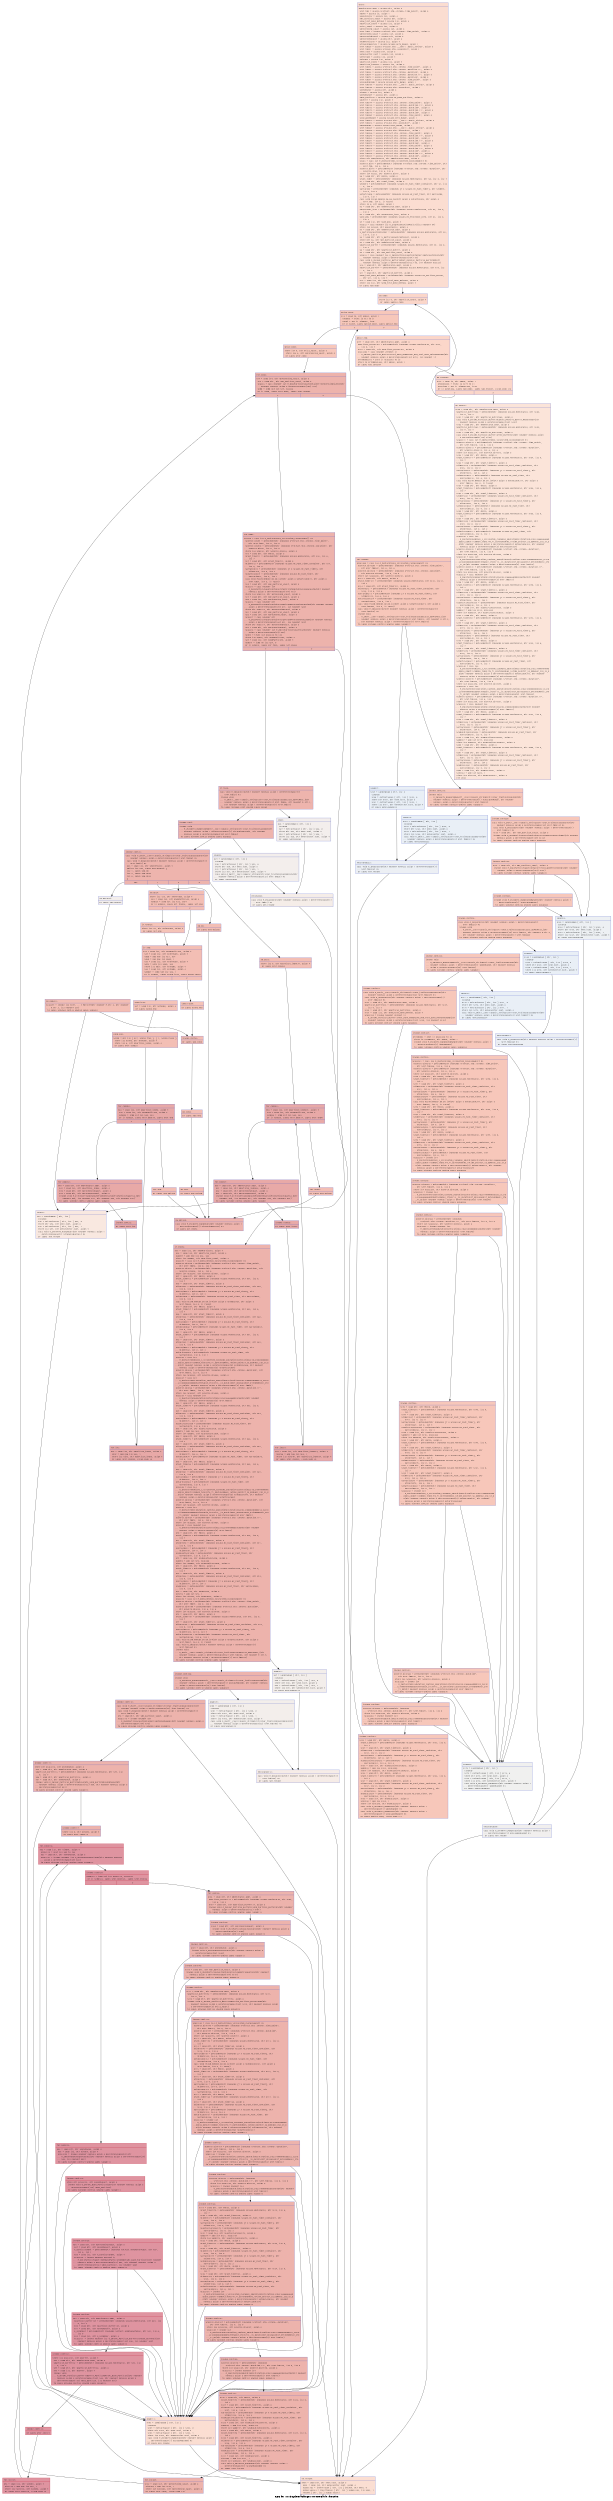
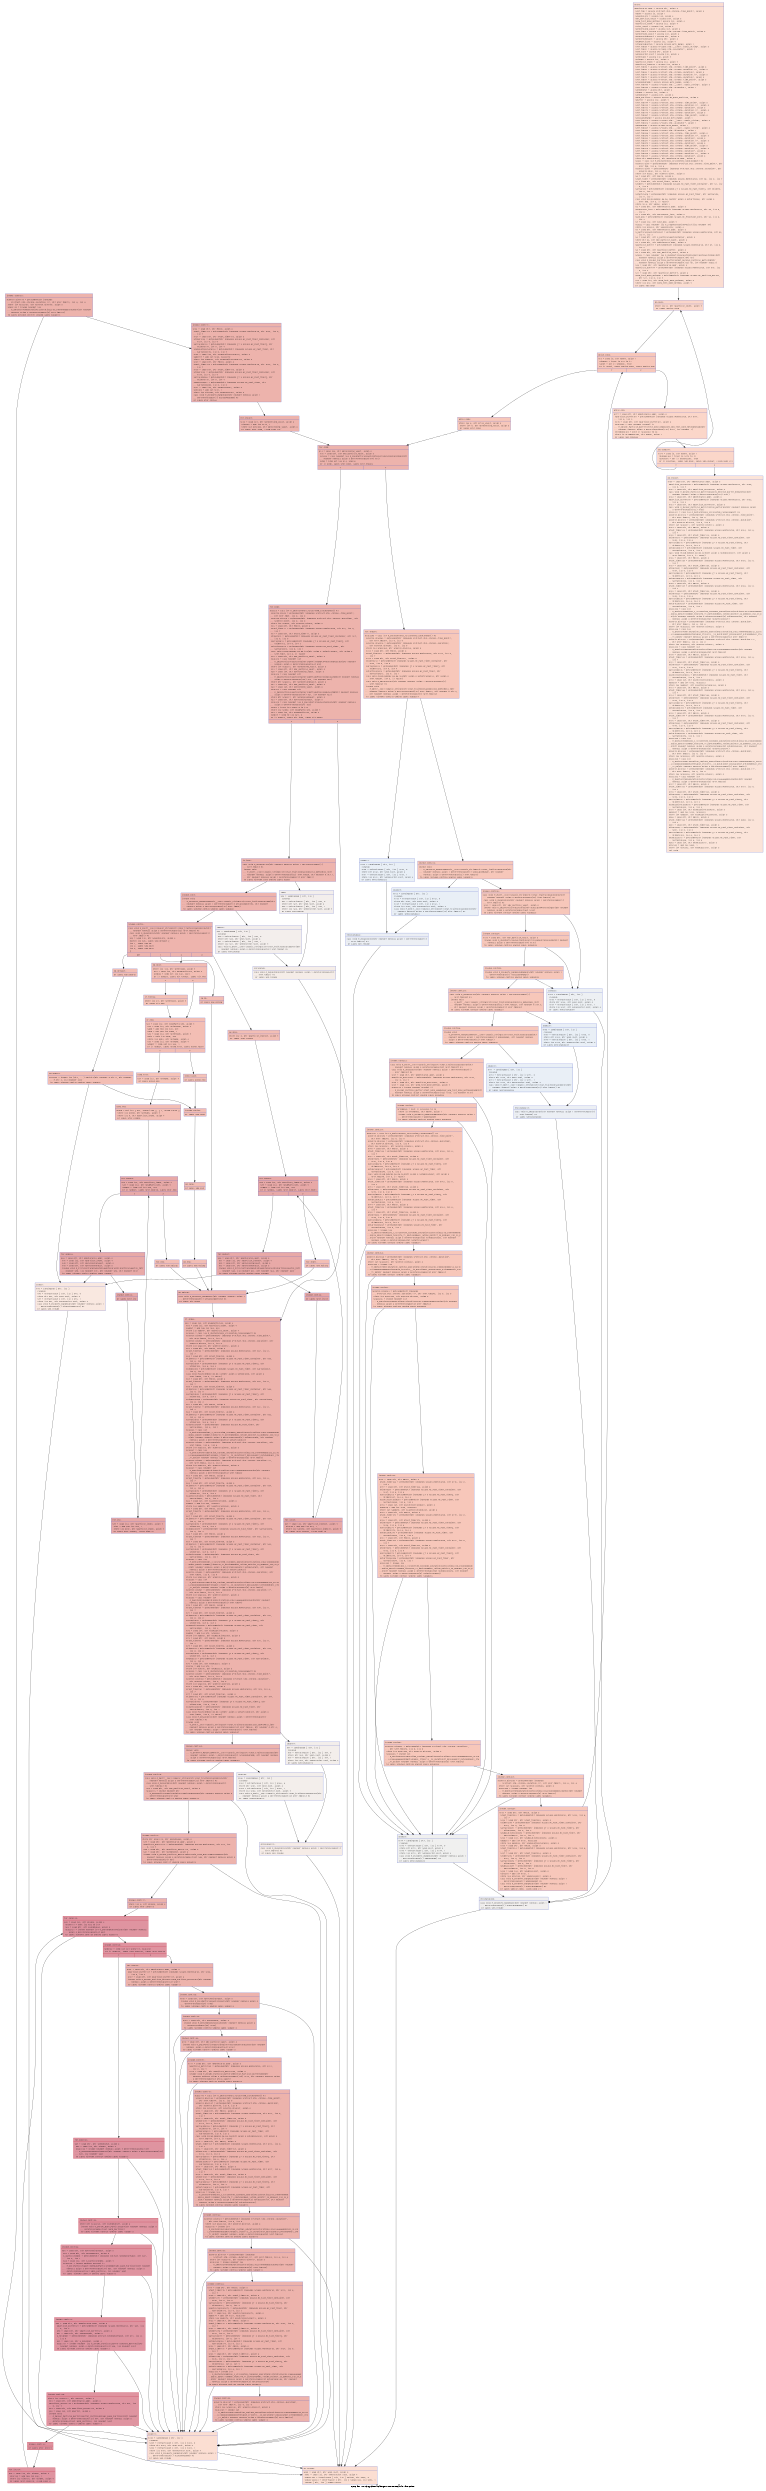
node "sw.default:": fillcolor #e3d9d370 -> #e36c5570
edge "invoke.cont185:" -> "invoke.cont188:": removed
